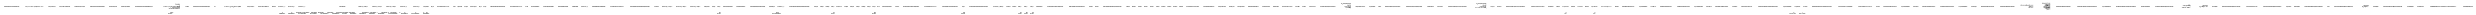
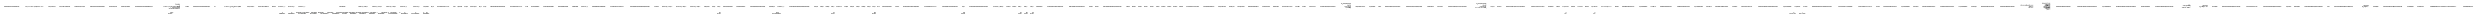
edge "Nancy.Tests.Unit.AfterPipelineFixture" -> "pipeline.AddItemToEndOfPipeline(item3)": added, label "Nancy.Tests.Unit.AfterPipelineFixture"
